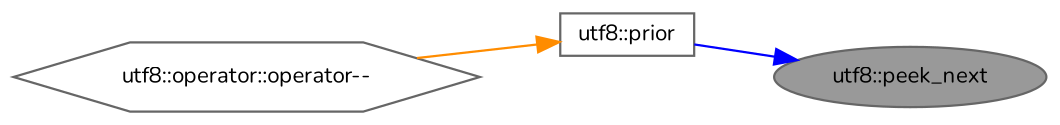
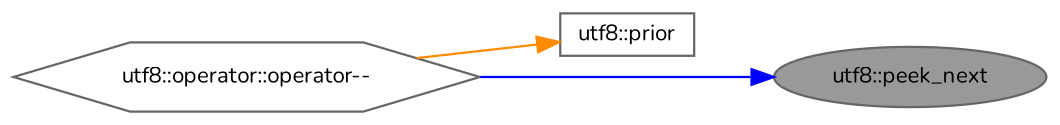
edge "utf8::prior" -> "utf8::peek_next": now "utf8::operator::operator--" -> "utf8::peek_next"
